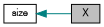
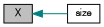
edge "X" -> "size": reversed
